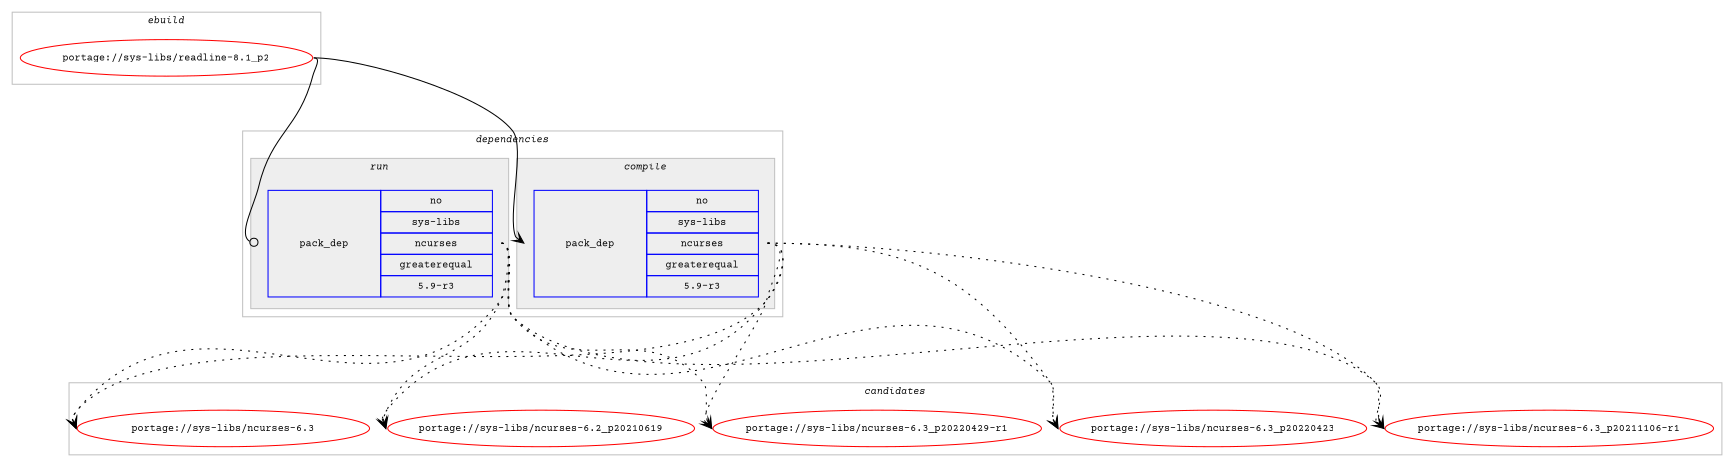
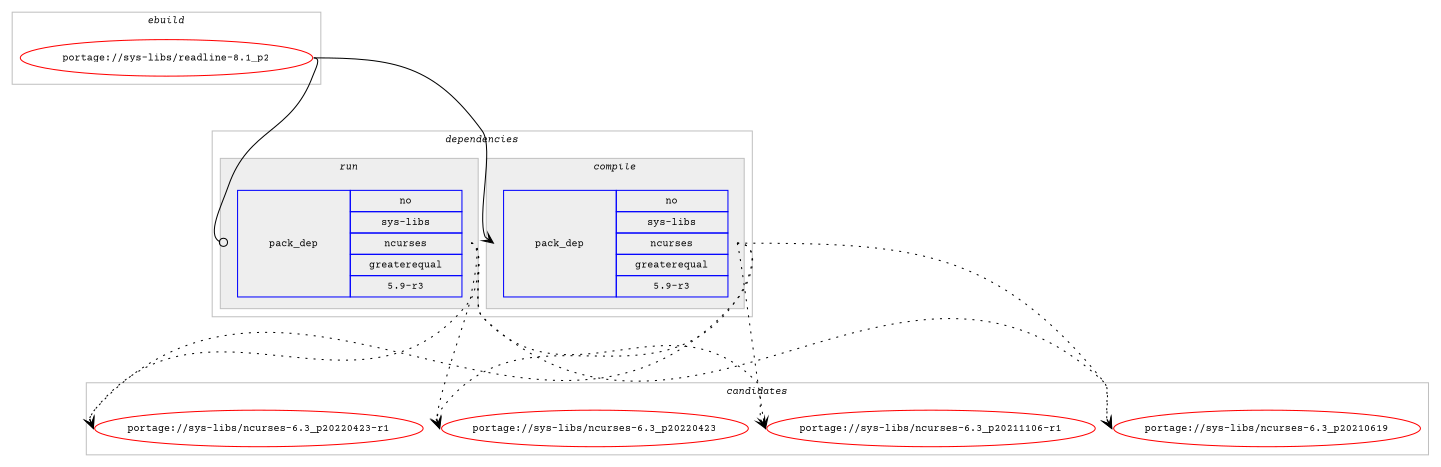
node "portage://sys-libs/ncurses-6.3": removed
node "portage://sys-libs/ncurses-6.2_p20210619": label "portage://sys-libs/ncurses-6.2_p20210619" -> "portage://sys-libs/ncurses-6.3_p20210619"
node "portage://sys-libs/ncurses-6.3_p20220429-r1": label "portage://sys-libs/ncurses-6.3_p20220429-r1" -> "portage://sys-libs/ncurses-6.3_p20220423-r1"
